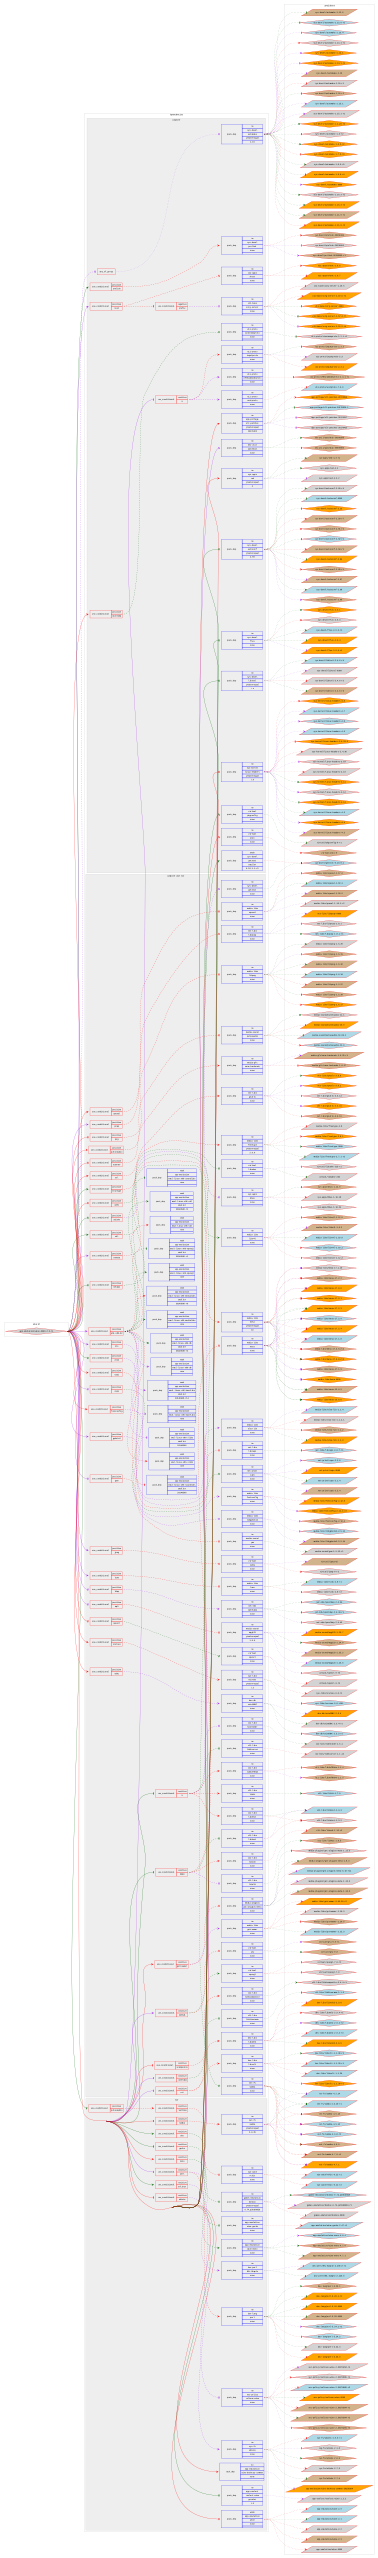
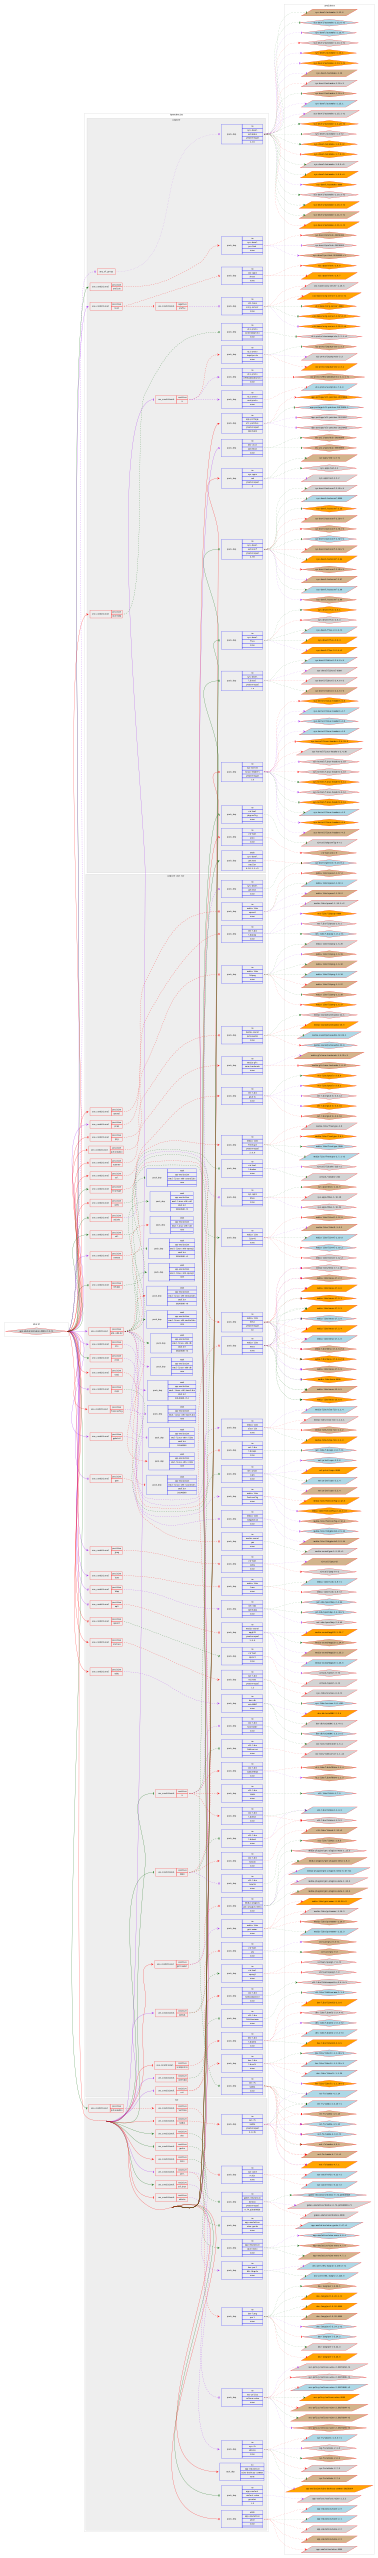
node "sys-kernel/linux-headers-4.10": shape parallelogram -> diamond
node "net-libs/libpcap-9999": shape parallelogram -> diamond
